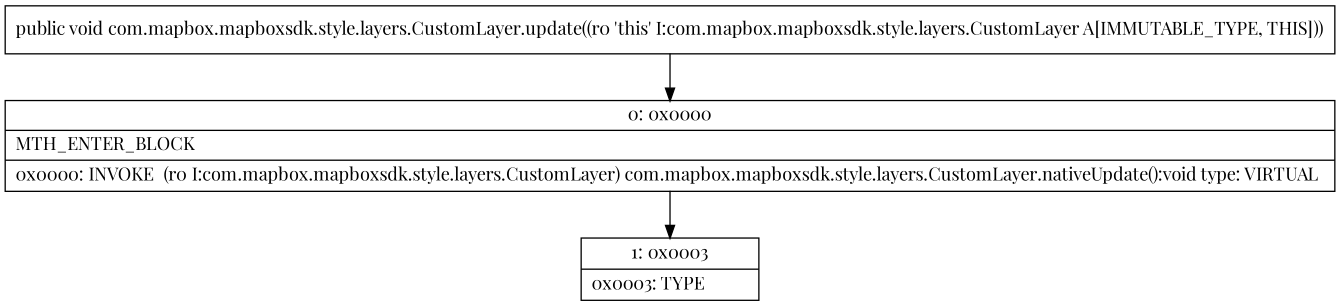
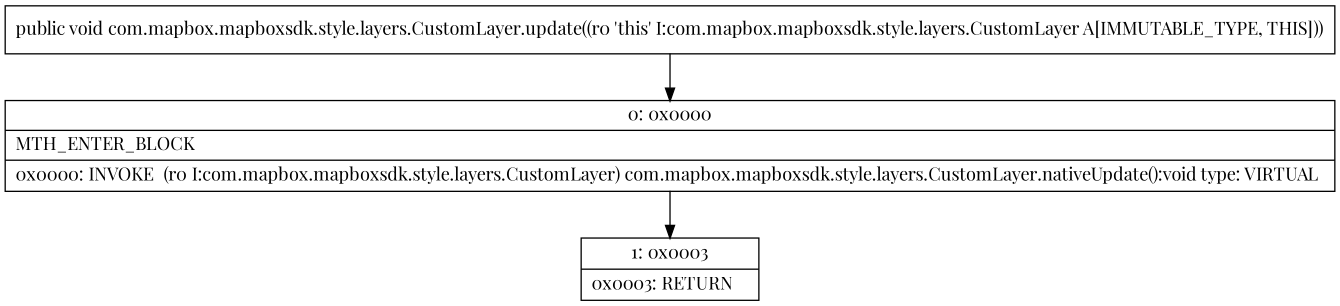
node "1: 0x0003": text "0x0003: TYPE" -> "0x0003: RETURN"
